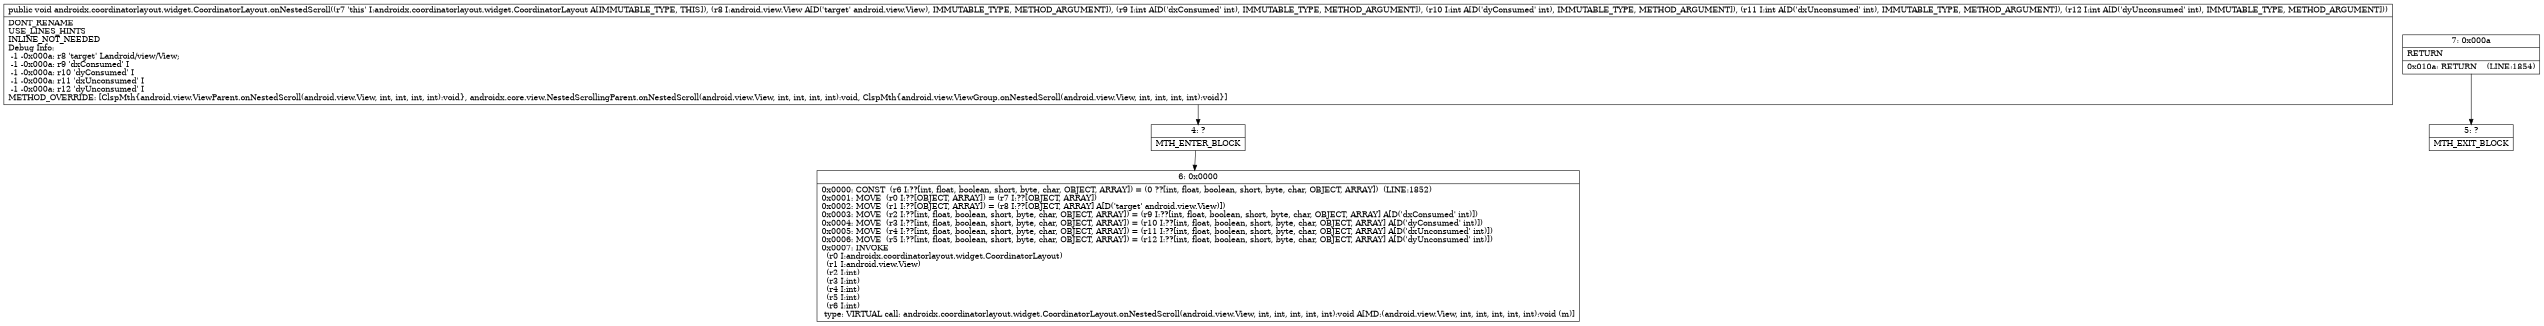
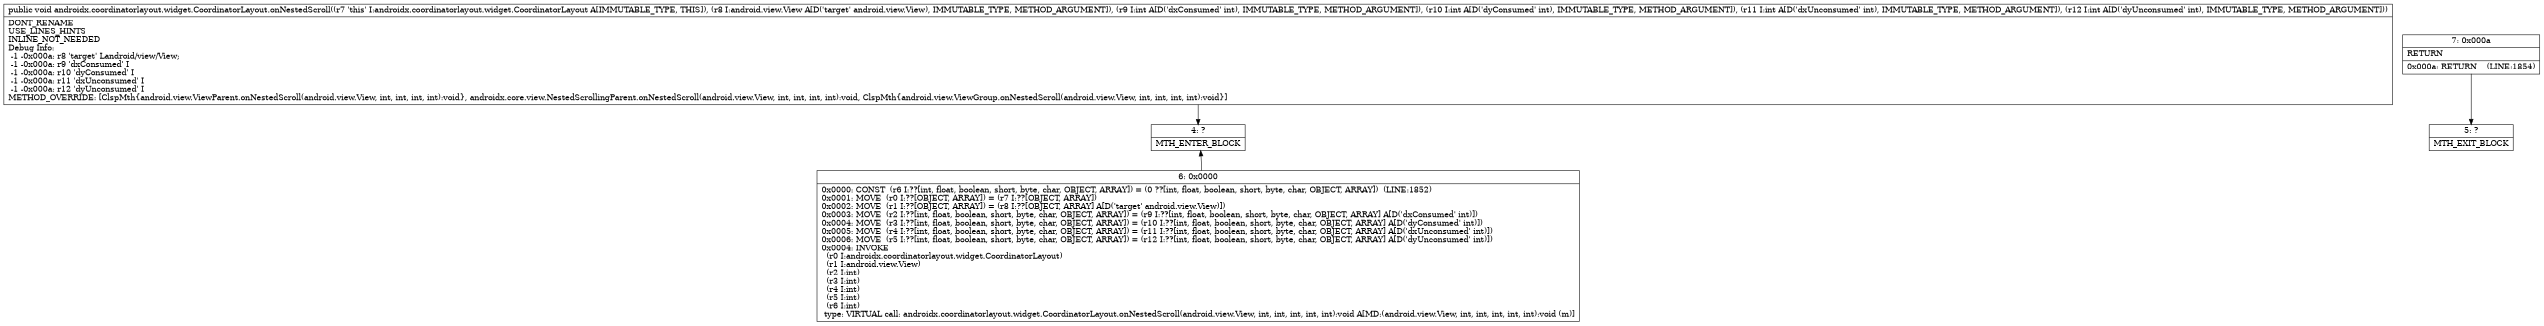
node "7: 0x000a": text "0x010a: RETURN    (LINE:1854)" -> "0x000a: RETURN    (LINE:1854)"
edge "4: ?" -> "6: 0x0000": reversed
node "6: 0x0000": text "0x0007: INVOKE" -> "0x0004: INVOKE"
